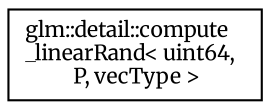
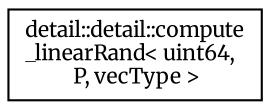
node "glm::detail::compute _linearRand< uint64, P, vecType >": label "glm::detail::compute _linearRand< uint64, P, vecType >" -> "detail::detail::compute _linearRand< uint64, P, vecType >"
